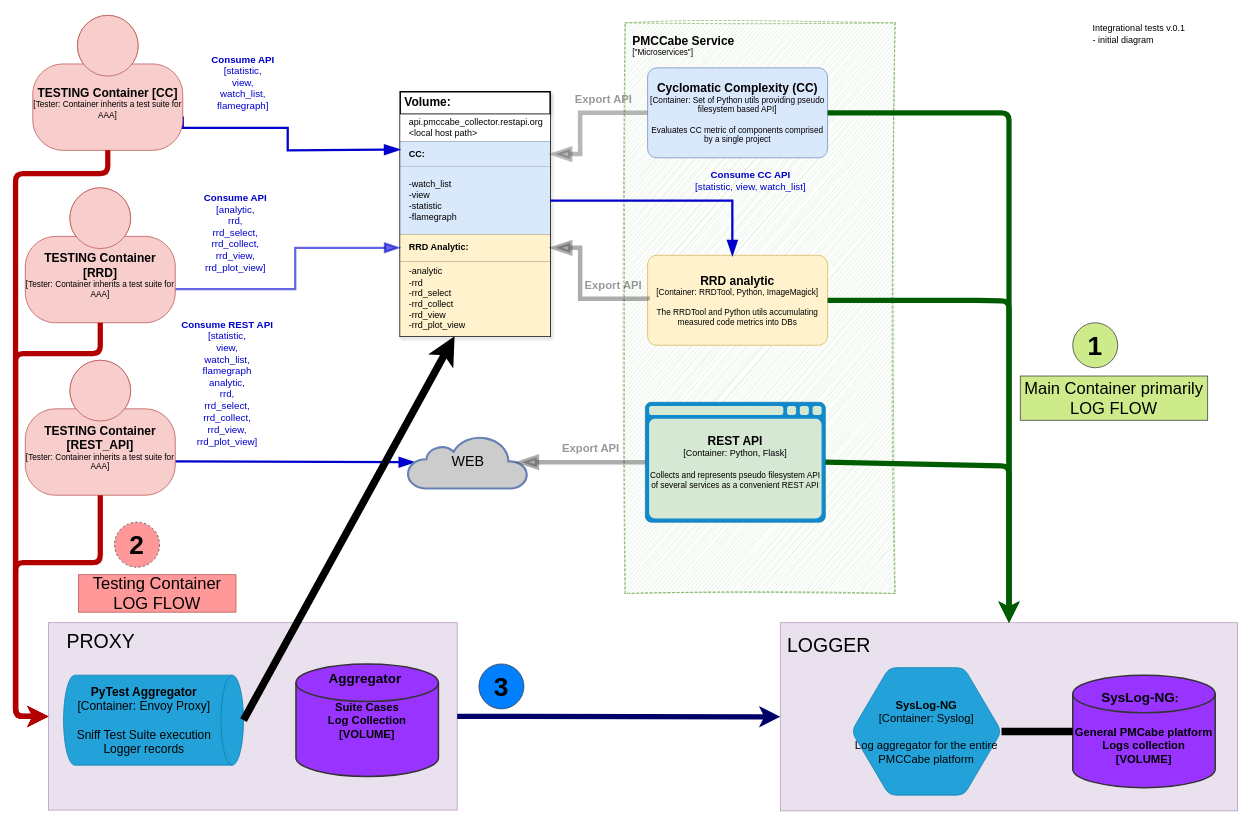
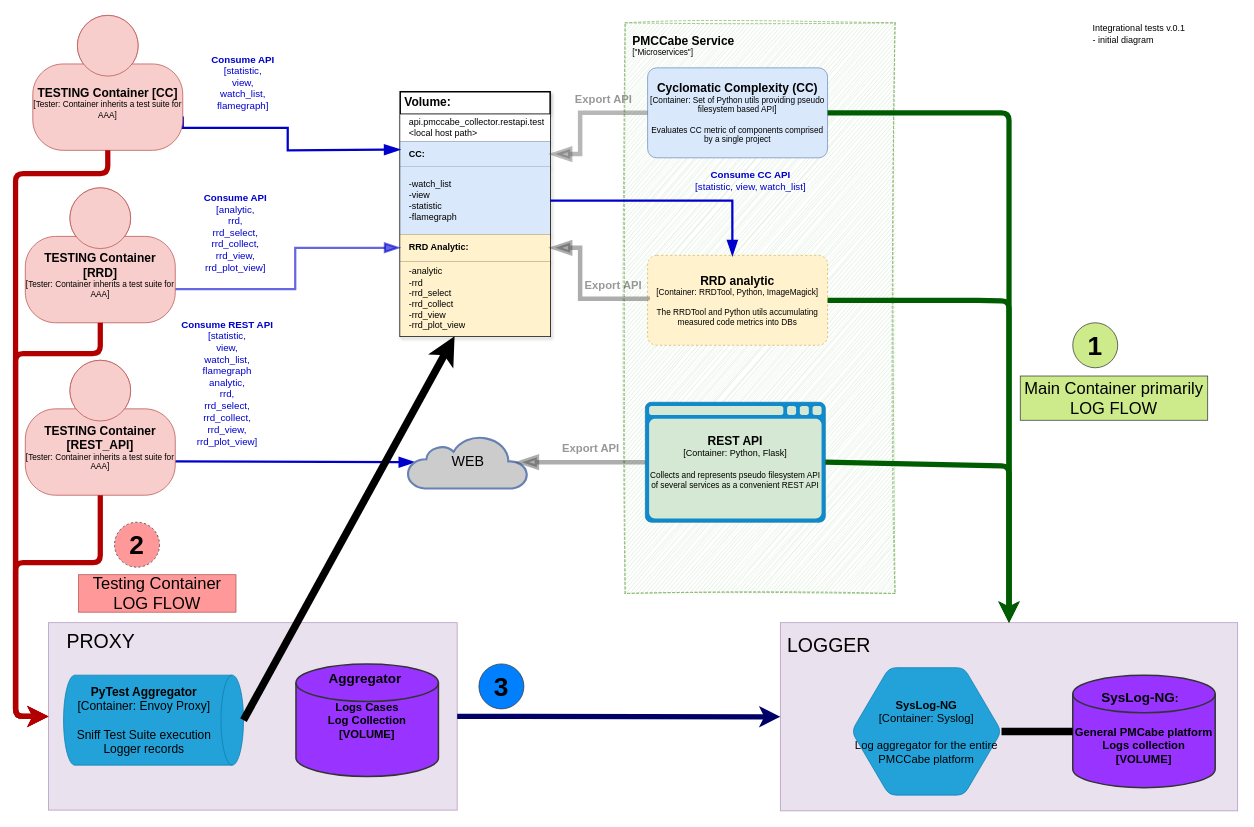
node "api.pmccabe_collector.restapi.org <local host path>": label "api.pmccabe_collector.restapi.org <local host path>" -> "api.pmccabe_collector.restapi.test <local host path>"
node "RRD analytic [Container: RRDTool, Python, ImageMagick] The RRDTool and Python utils accumulating measured code metrics into DBs": style solid -> dashed
node "Suite Cases Log Collection [VOLUME]": label "Suite Cases Log Collection [VOLUME]" -> "Logs Cases Log Collection [VOLUME]"
